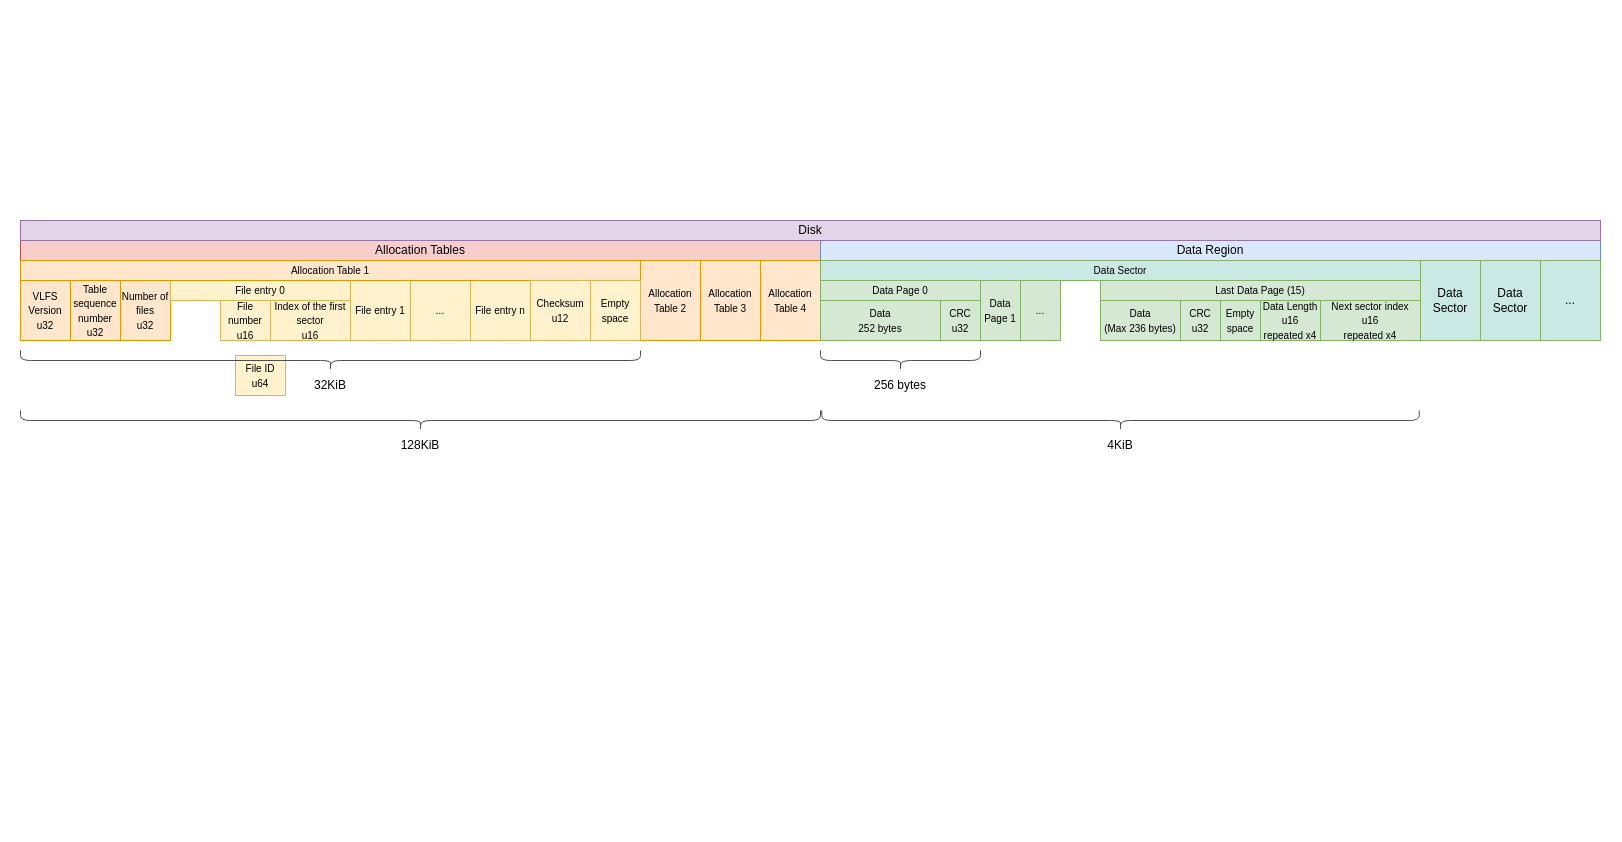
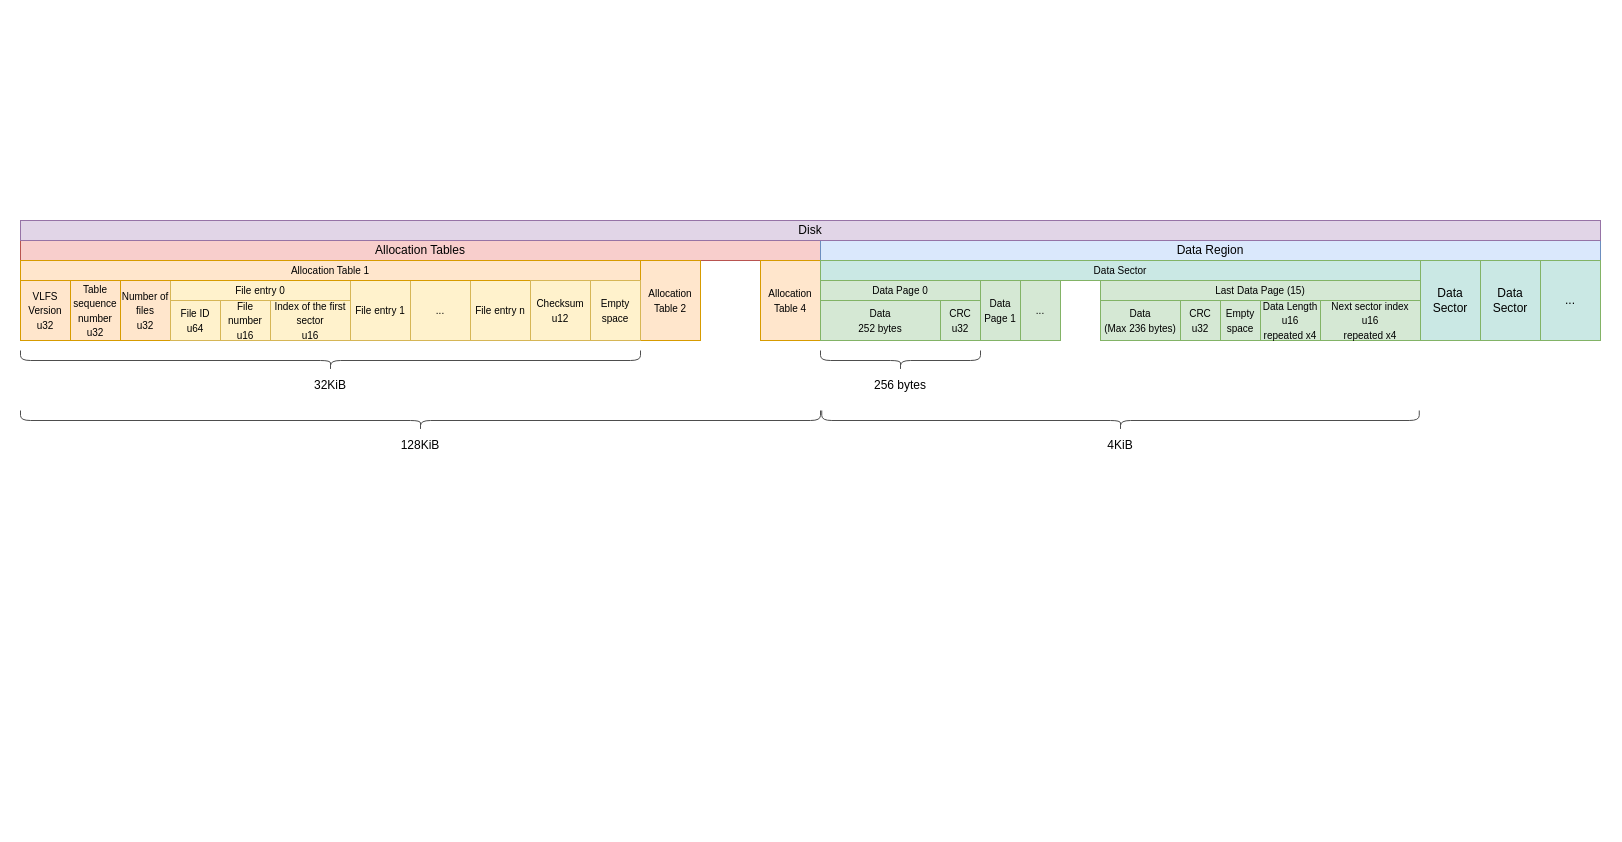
node "Allocation Table 3": removed
node "File ID u64": moved (261, 376) -> (196, 321)
